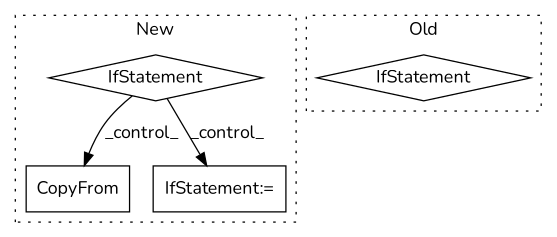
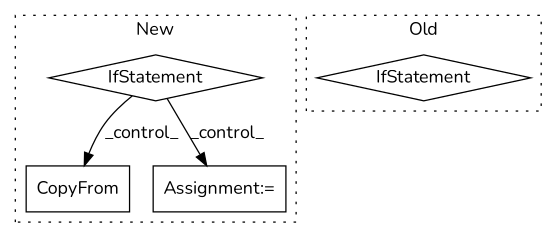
node "IfStatement:=": label "IfStatement:=" -> "Assignment:="
